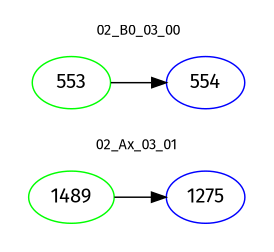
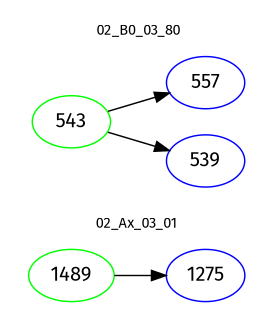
cluster "02_B0_03_00": label "02_B0_03_00" -> "02_B0_03_80"
node "553": label "553" -> "543"
node "554": label "554" -> "557"
node "539": added
